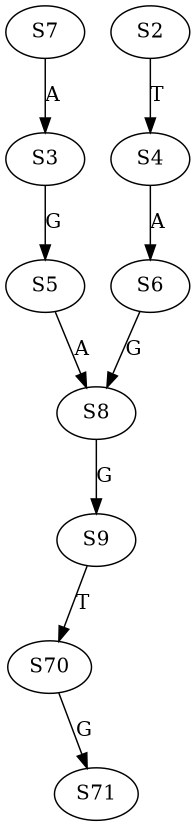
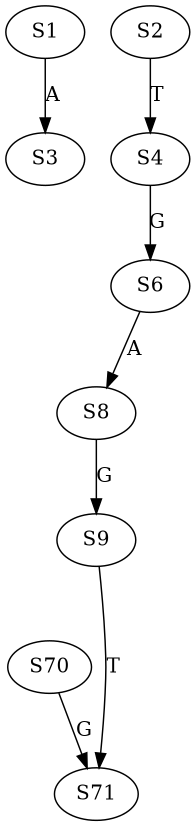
node "S7": label "S7" -> "S1"
edge "S4" -> "S6": label "A" -> "G"
node "S5": removed
edge "S6" -> "S8": label "G" -> "A"
edge "S9" -> "S70": now "S9" -> "S71"
